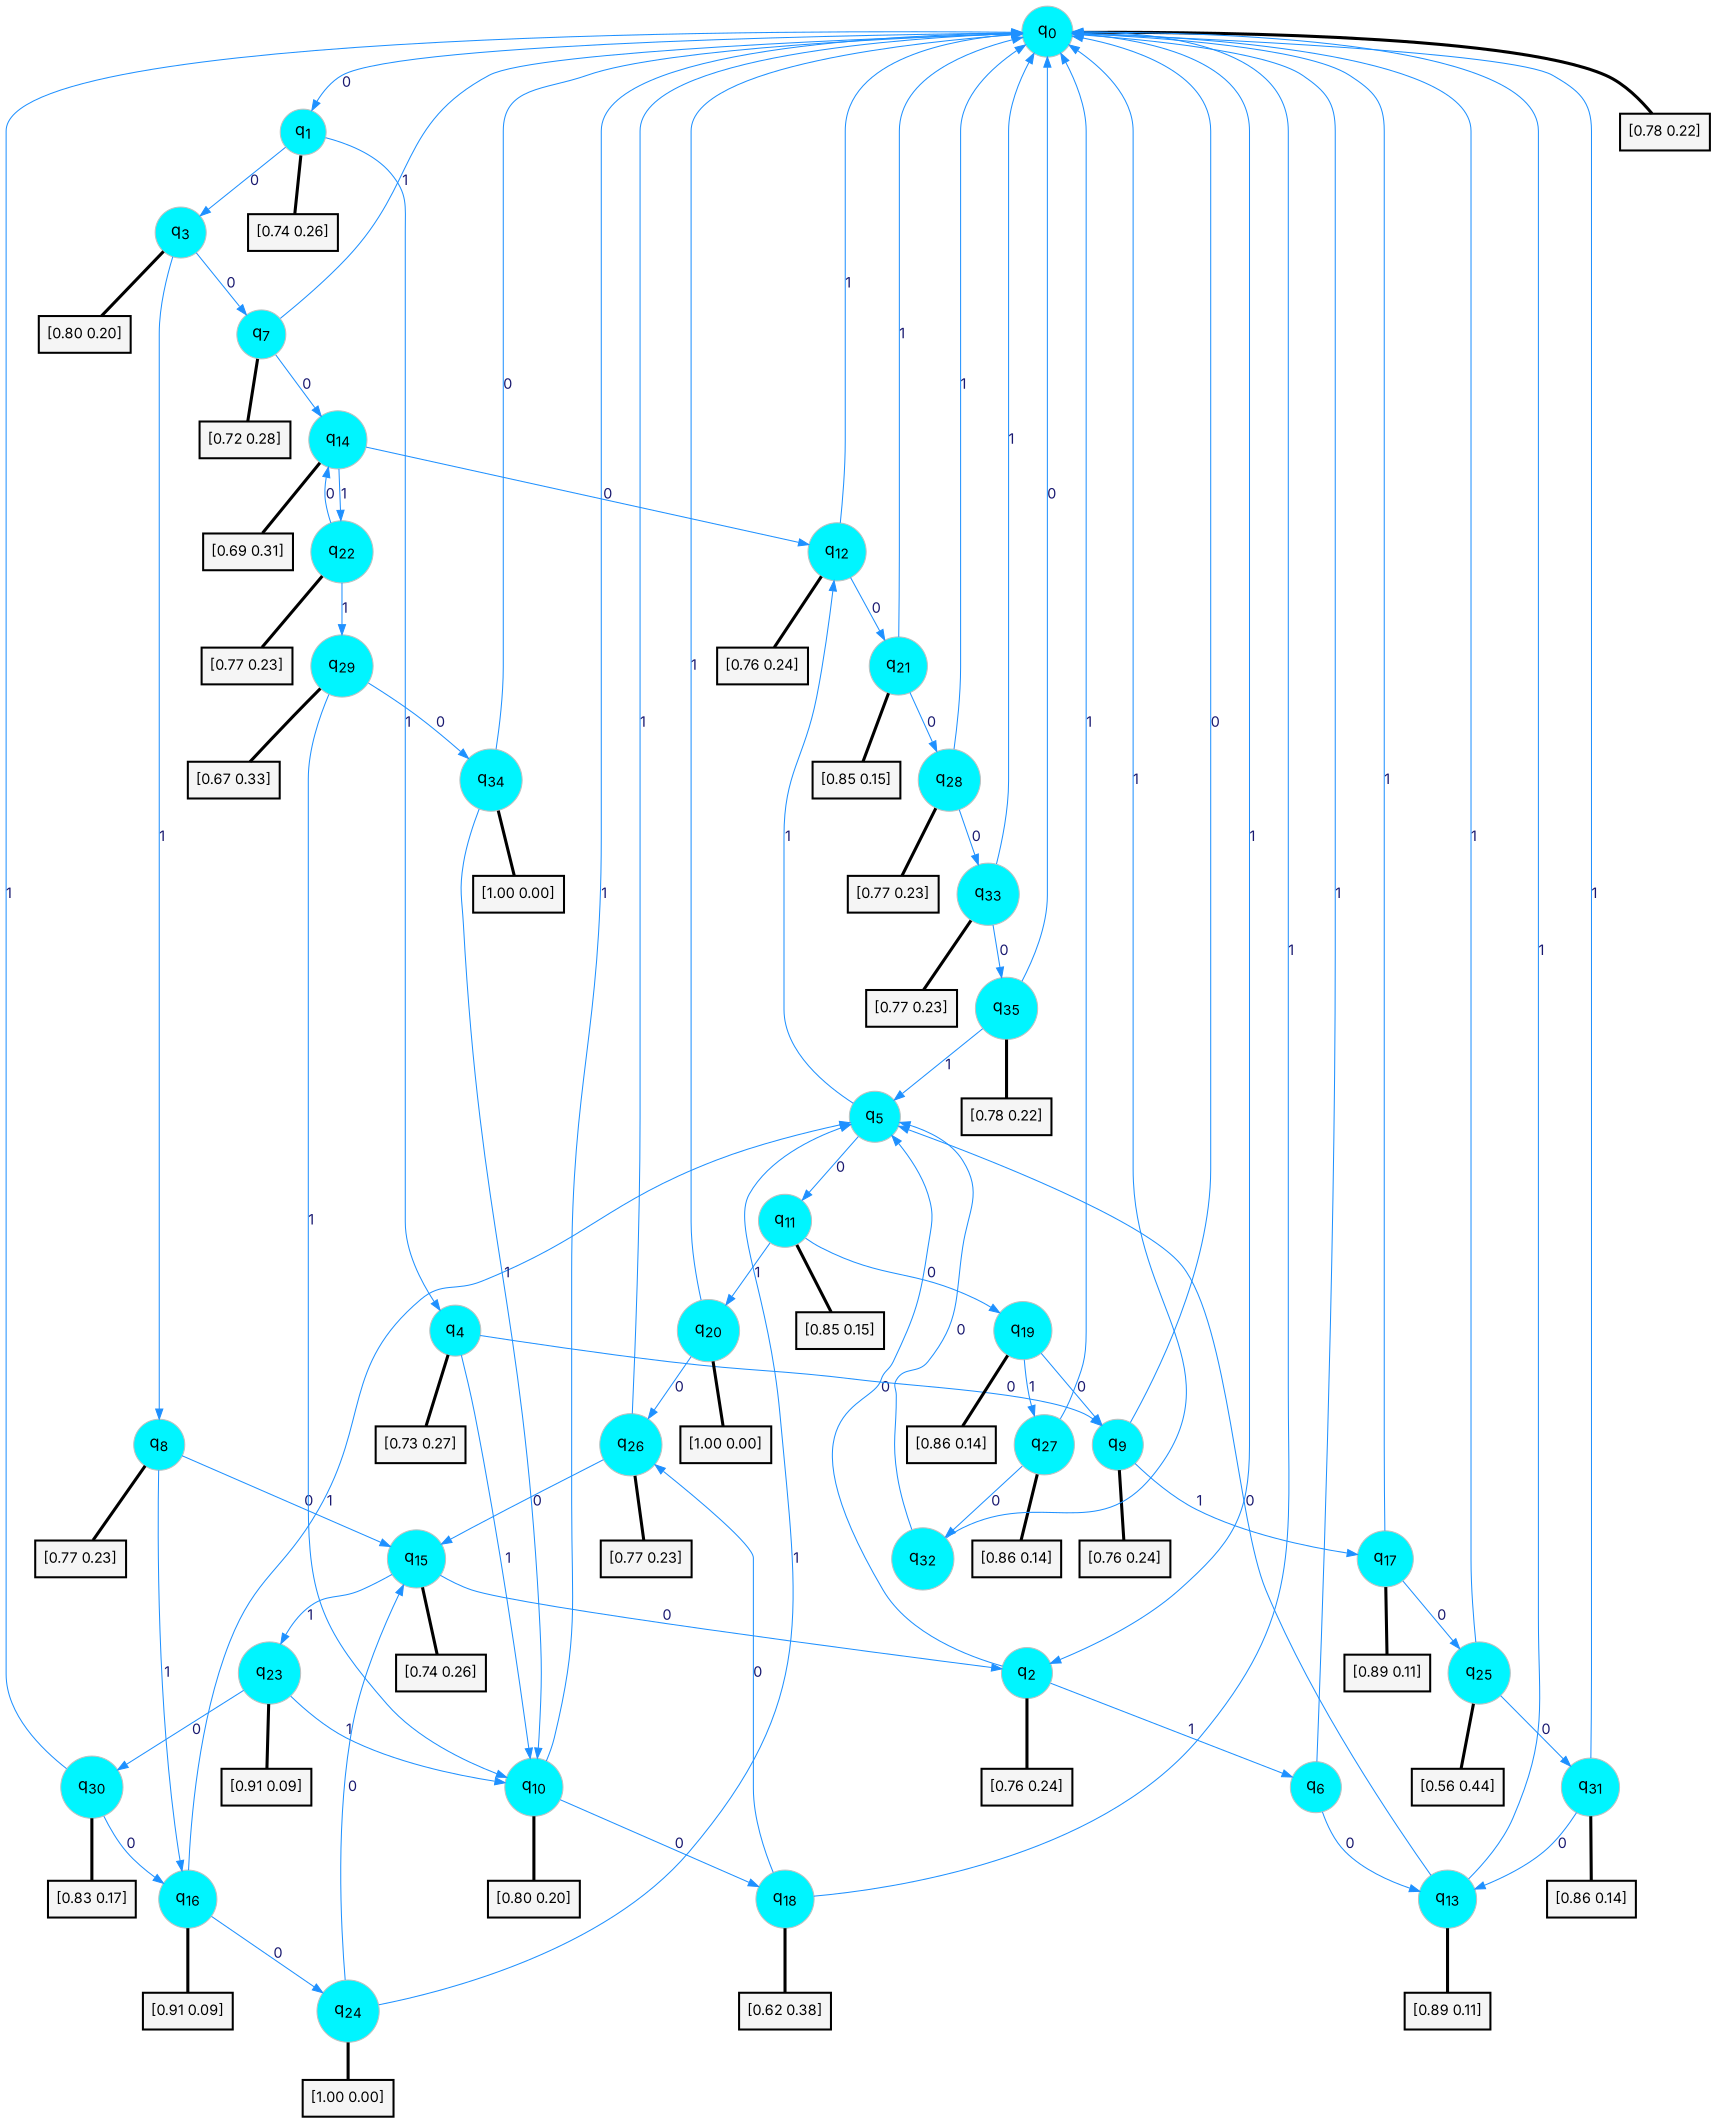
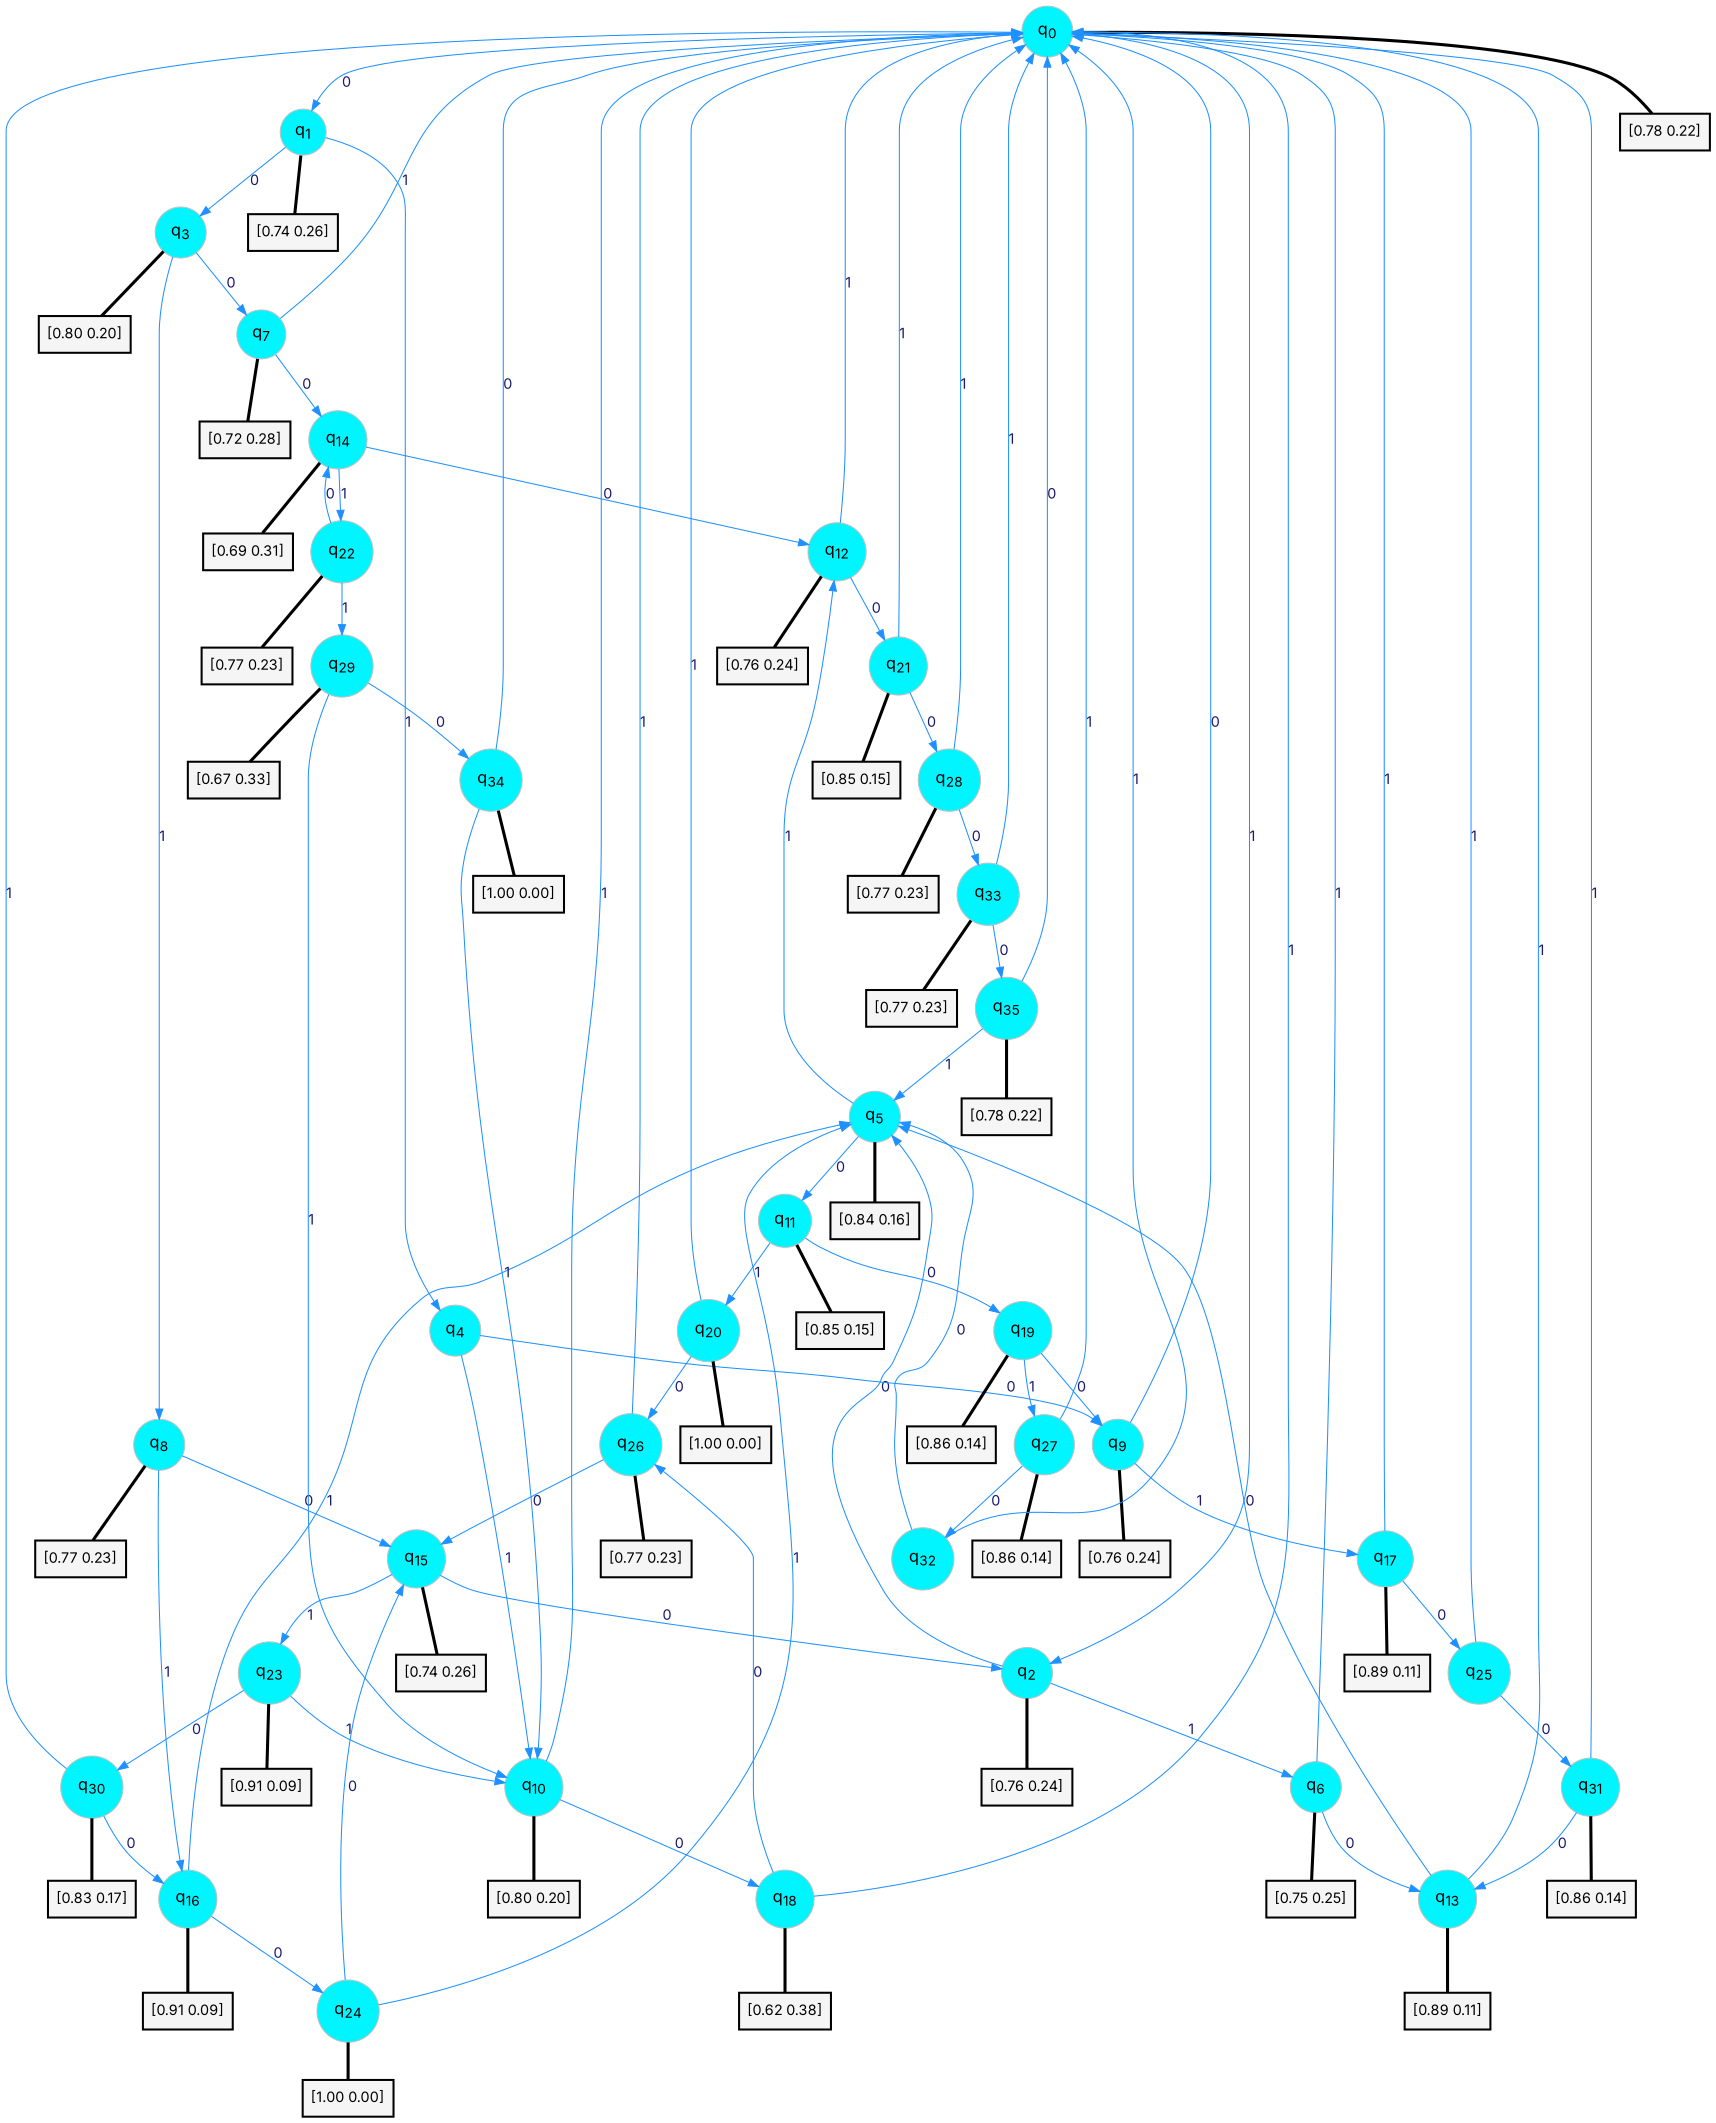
node "[0.84 0.16]": added
node "[0.73 0.27]": removed
node "[0.56 0.44]": removed
node "[0.75 0.25]": added
